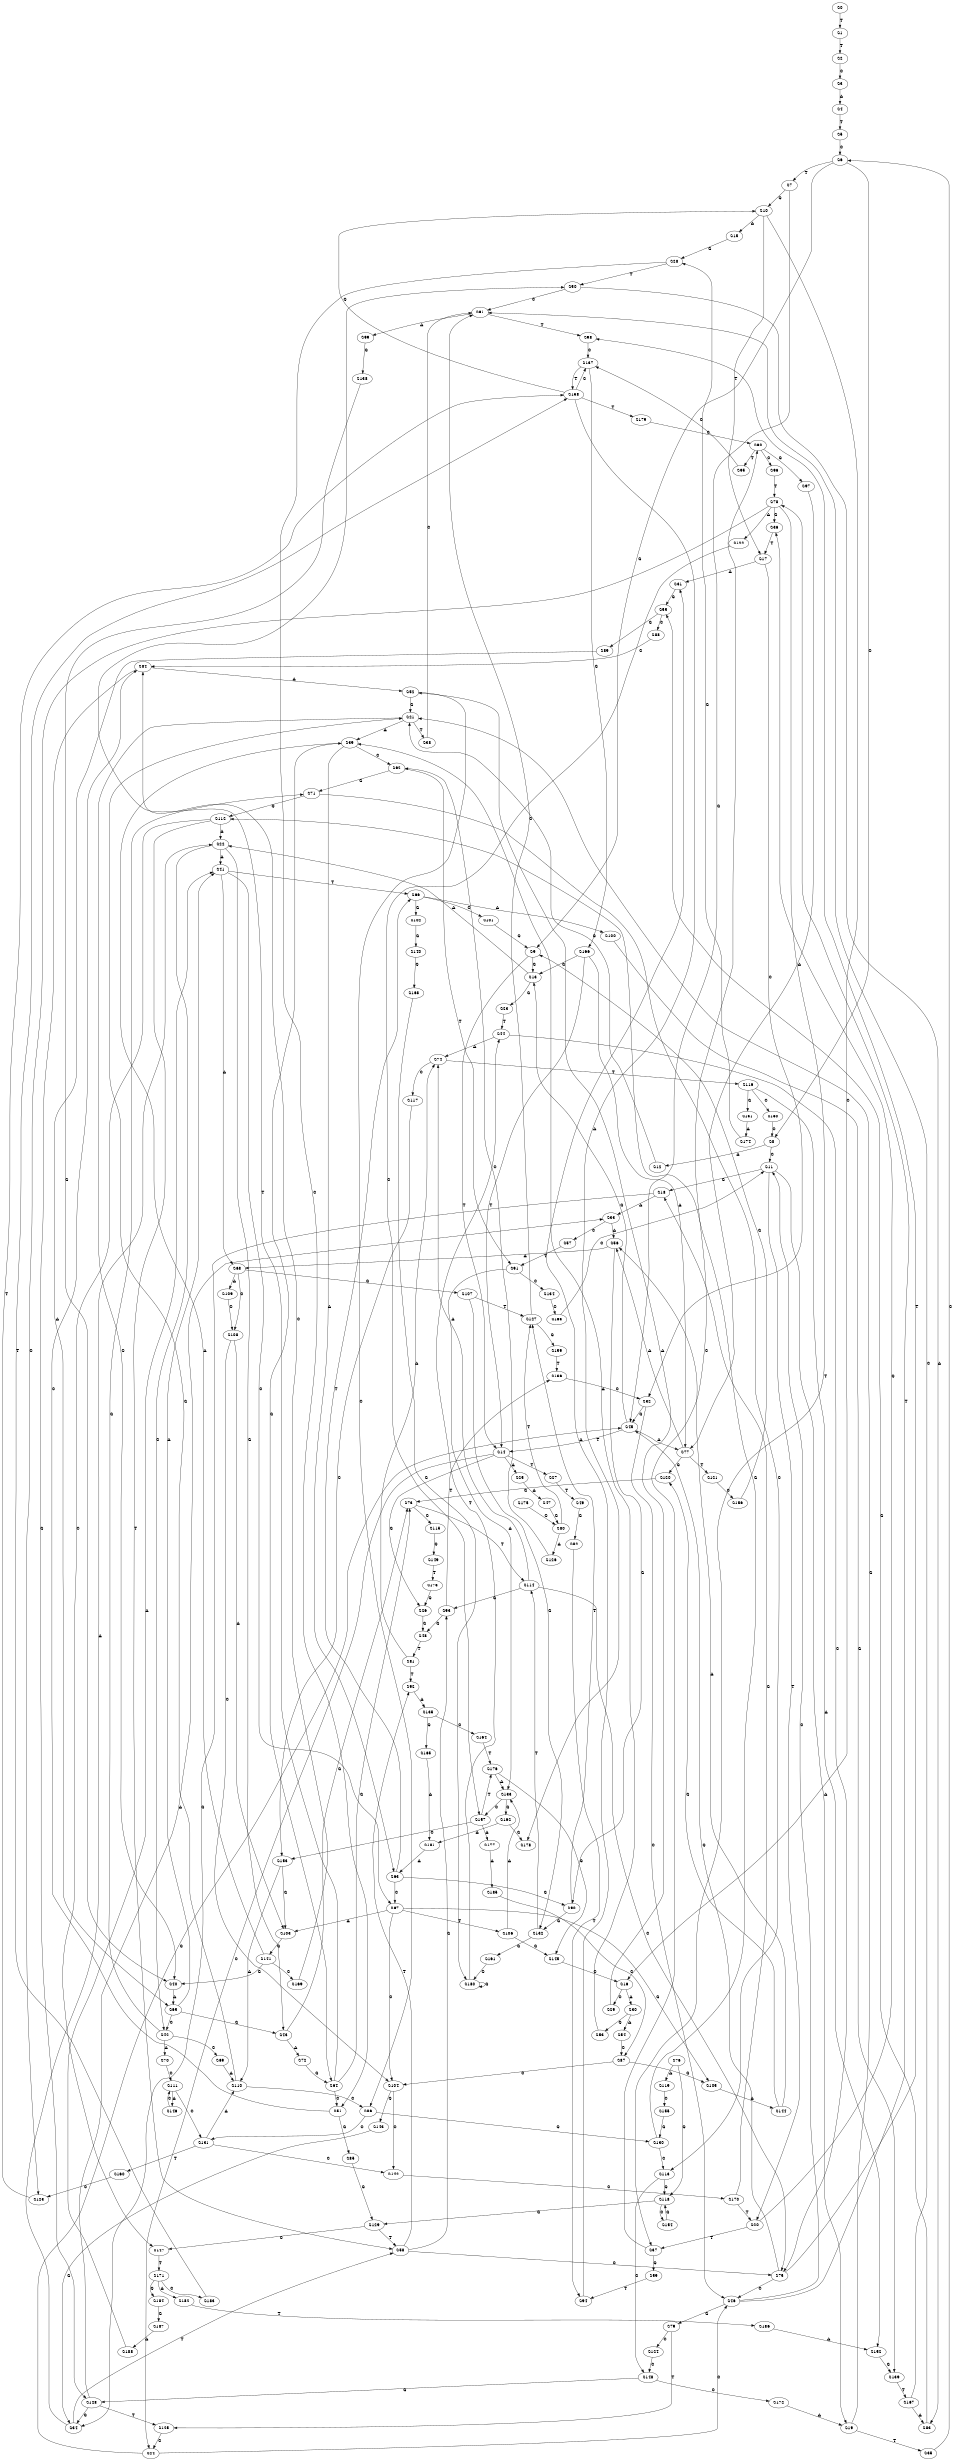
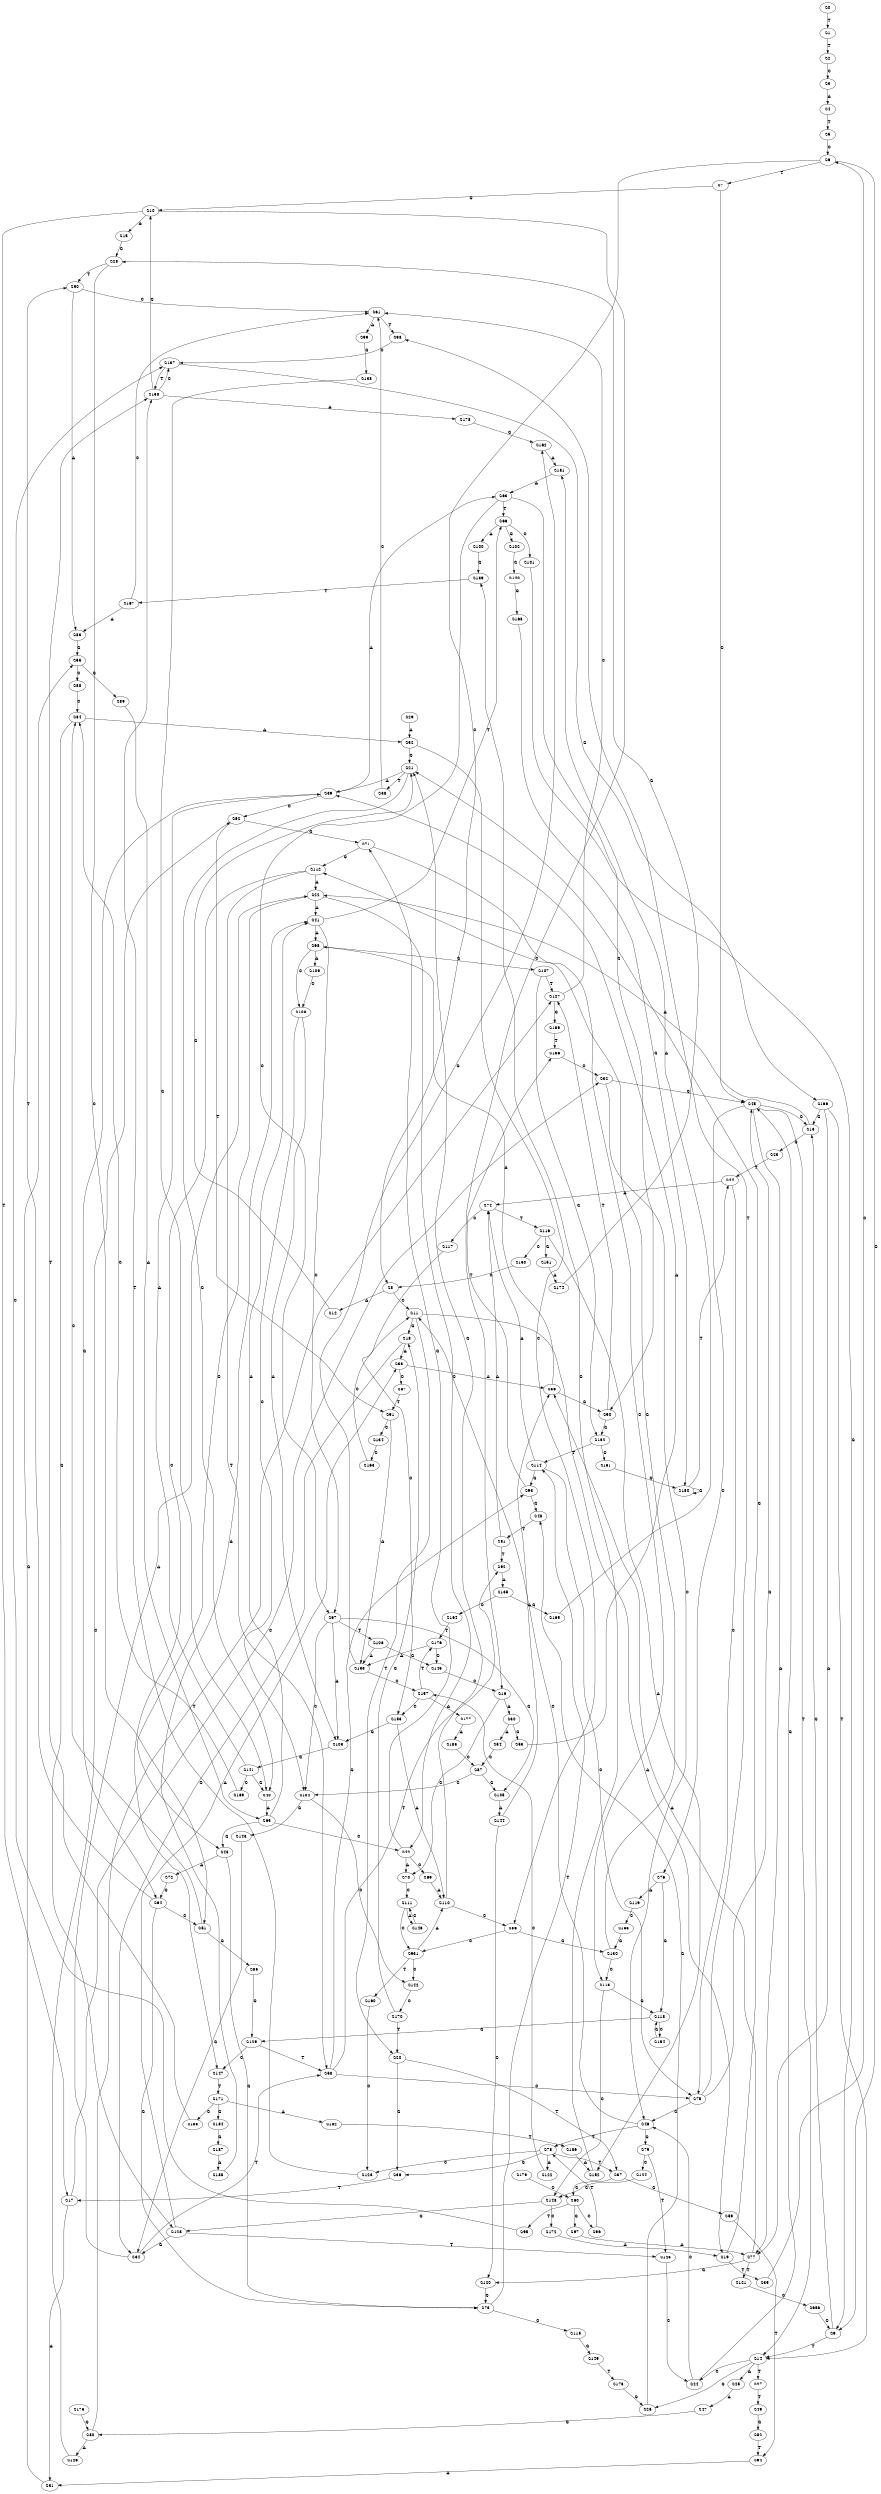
edge "S158" -> "S179": removed, label "T"
edge "S45" -> "S76": added, label "C"
node "S156": label "S156" -> "S656"
edge "S162" -> "S178": reversed
edge "S16" -> "S29": now "S16" -> "S70"
node "S131": label "S131" -> "S931"
